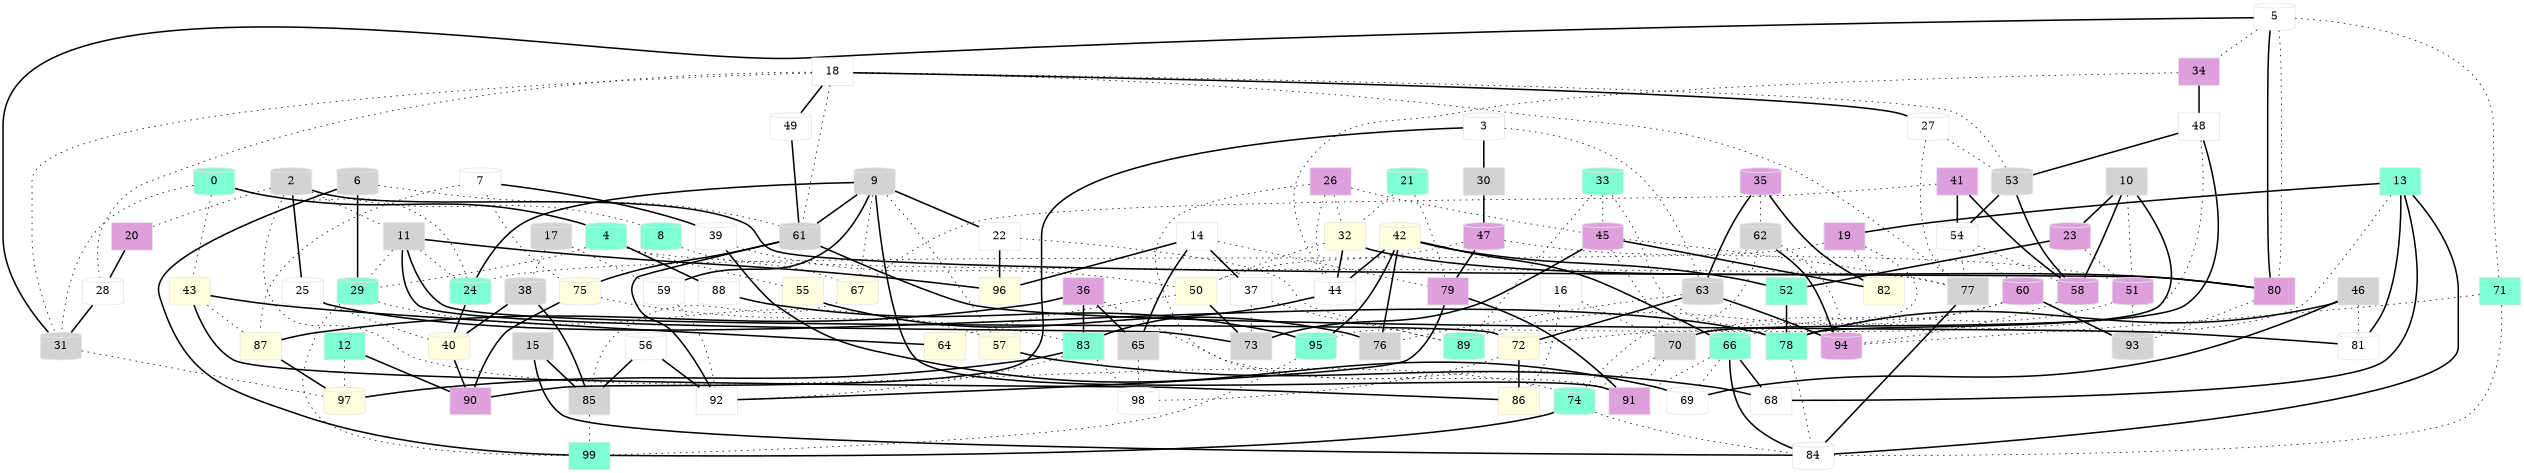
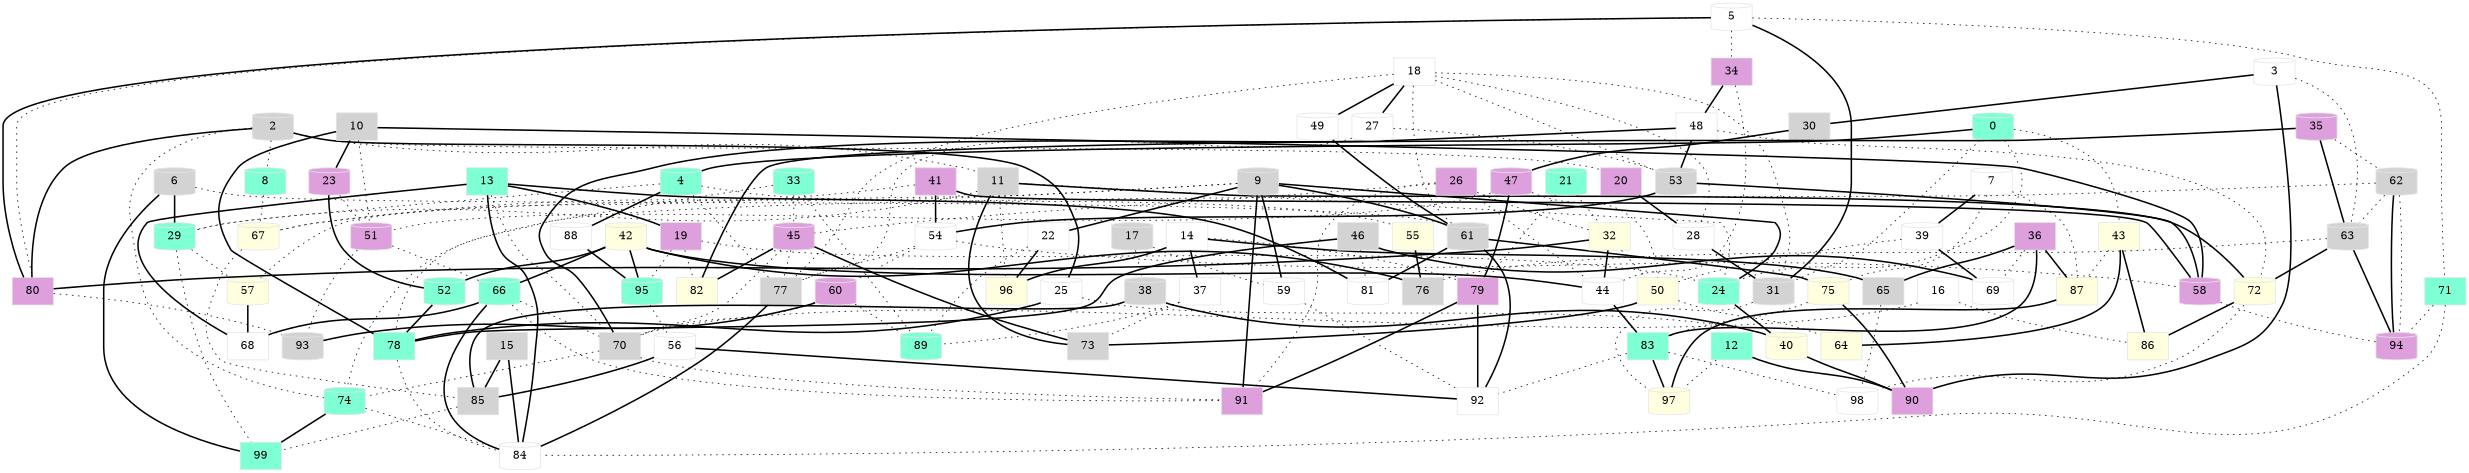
edge "11" -- "96": style bold -> dotted
node "52": shape box -> cylinder
edge "66" -- "69": now "66" -- "70"
edge "95" -- "99": now "95" -- "56"
